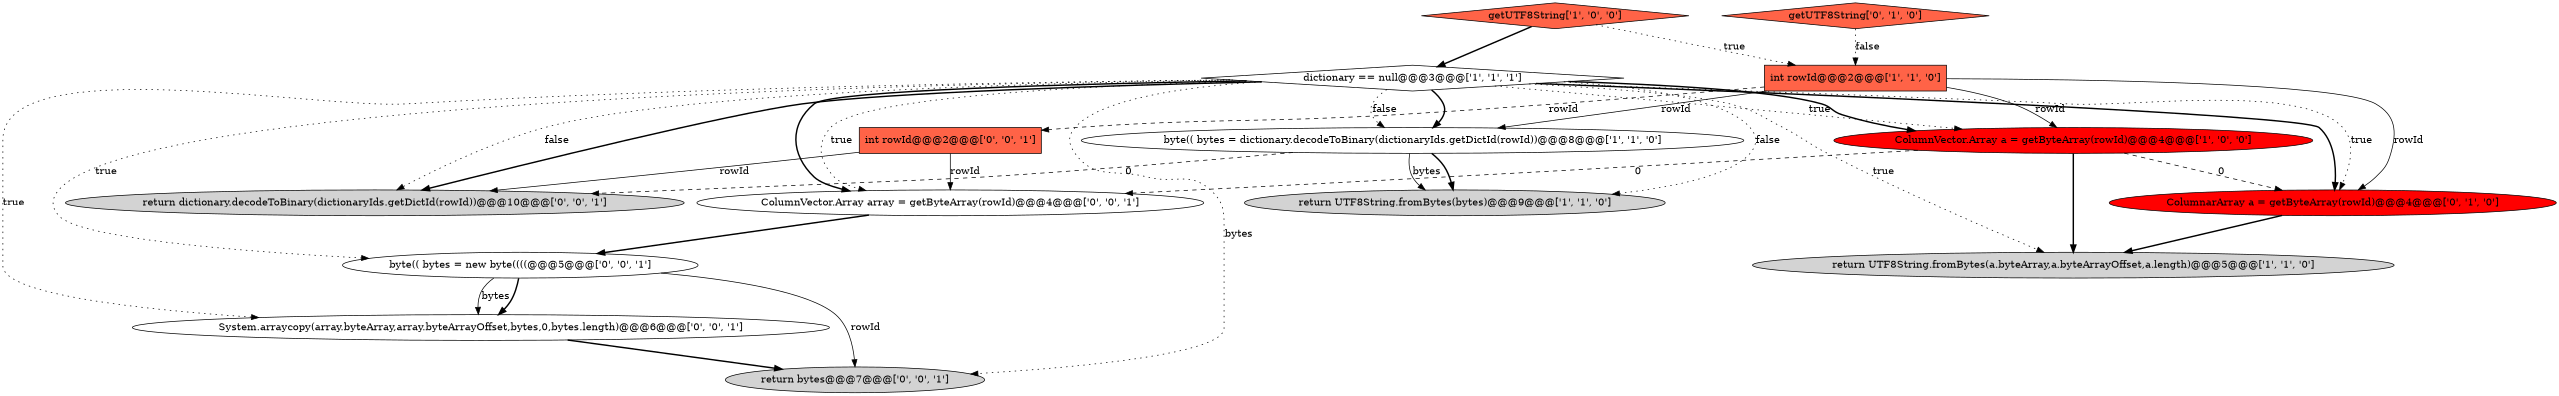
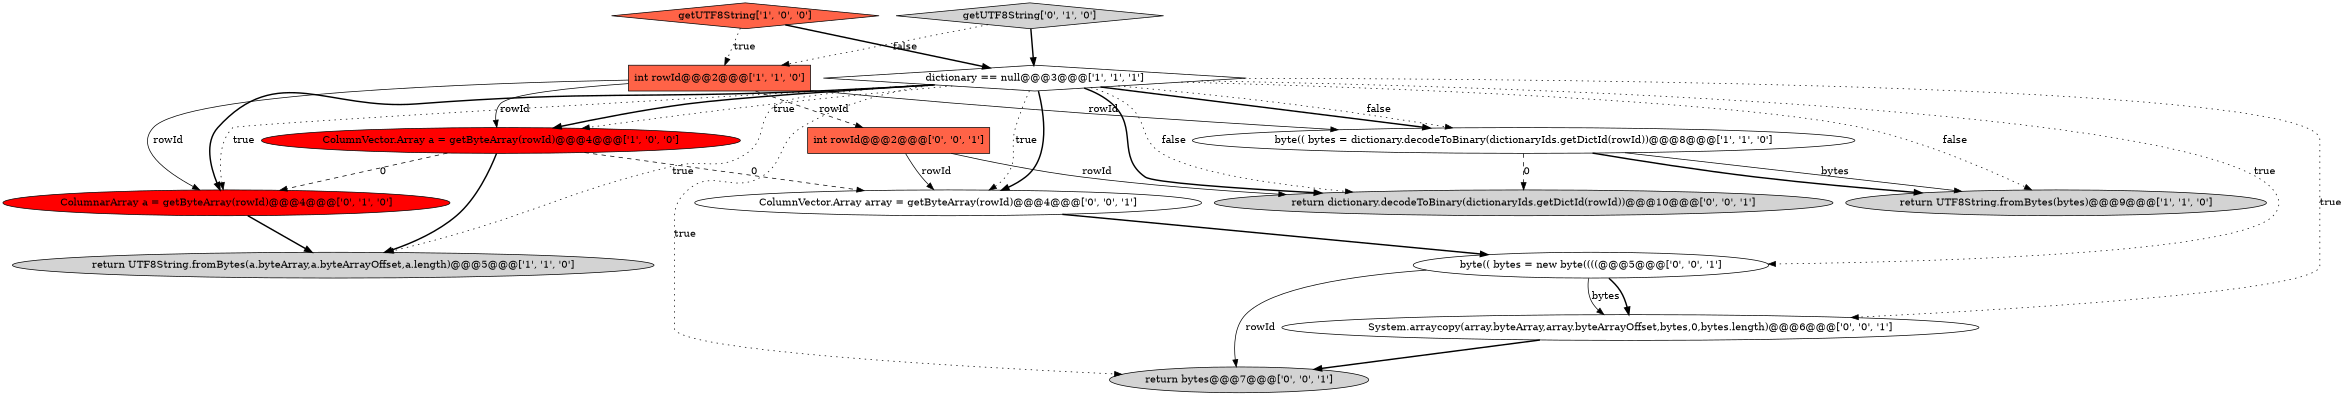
node "getUTF8String['0', '1', '0']": fillcolor tomato -> lightgray
edge "getUTF8String['0', '1', '0']" -> "dictionary == null@@@3@@@['1', '1', '1']": added
edge "dictionary == null@@@3@@@['1', '1', '1']" -> "return bytes@@@7@@@['0', '0', '1']": label "bytes" -> "true"
